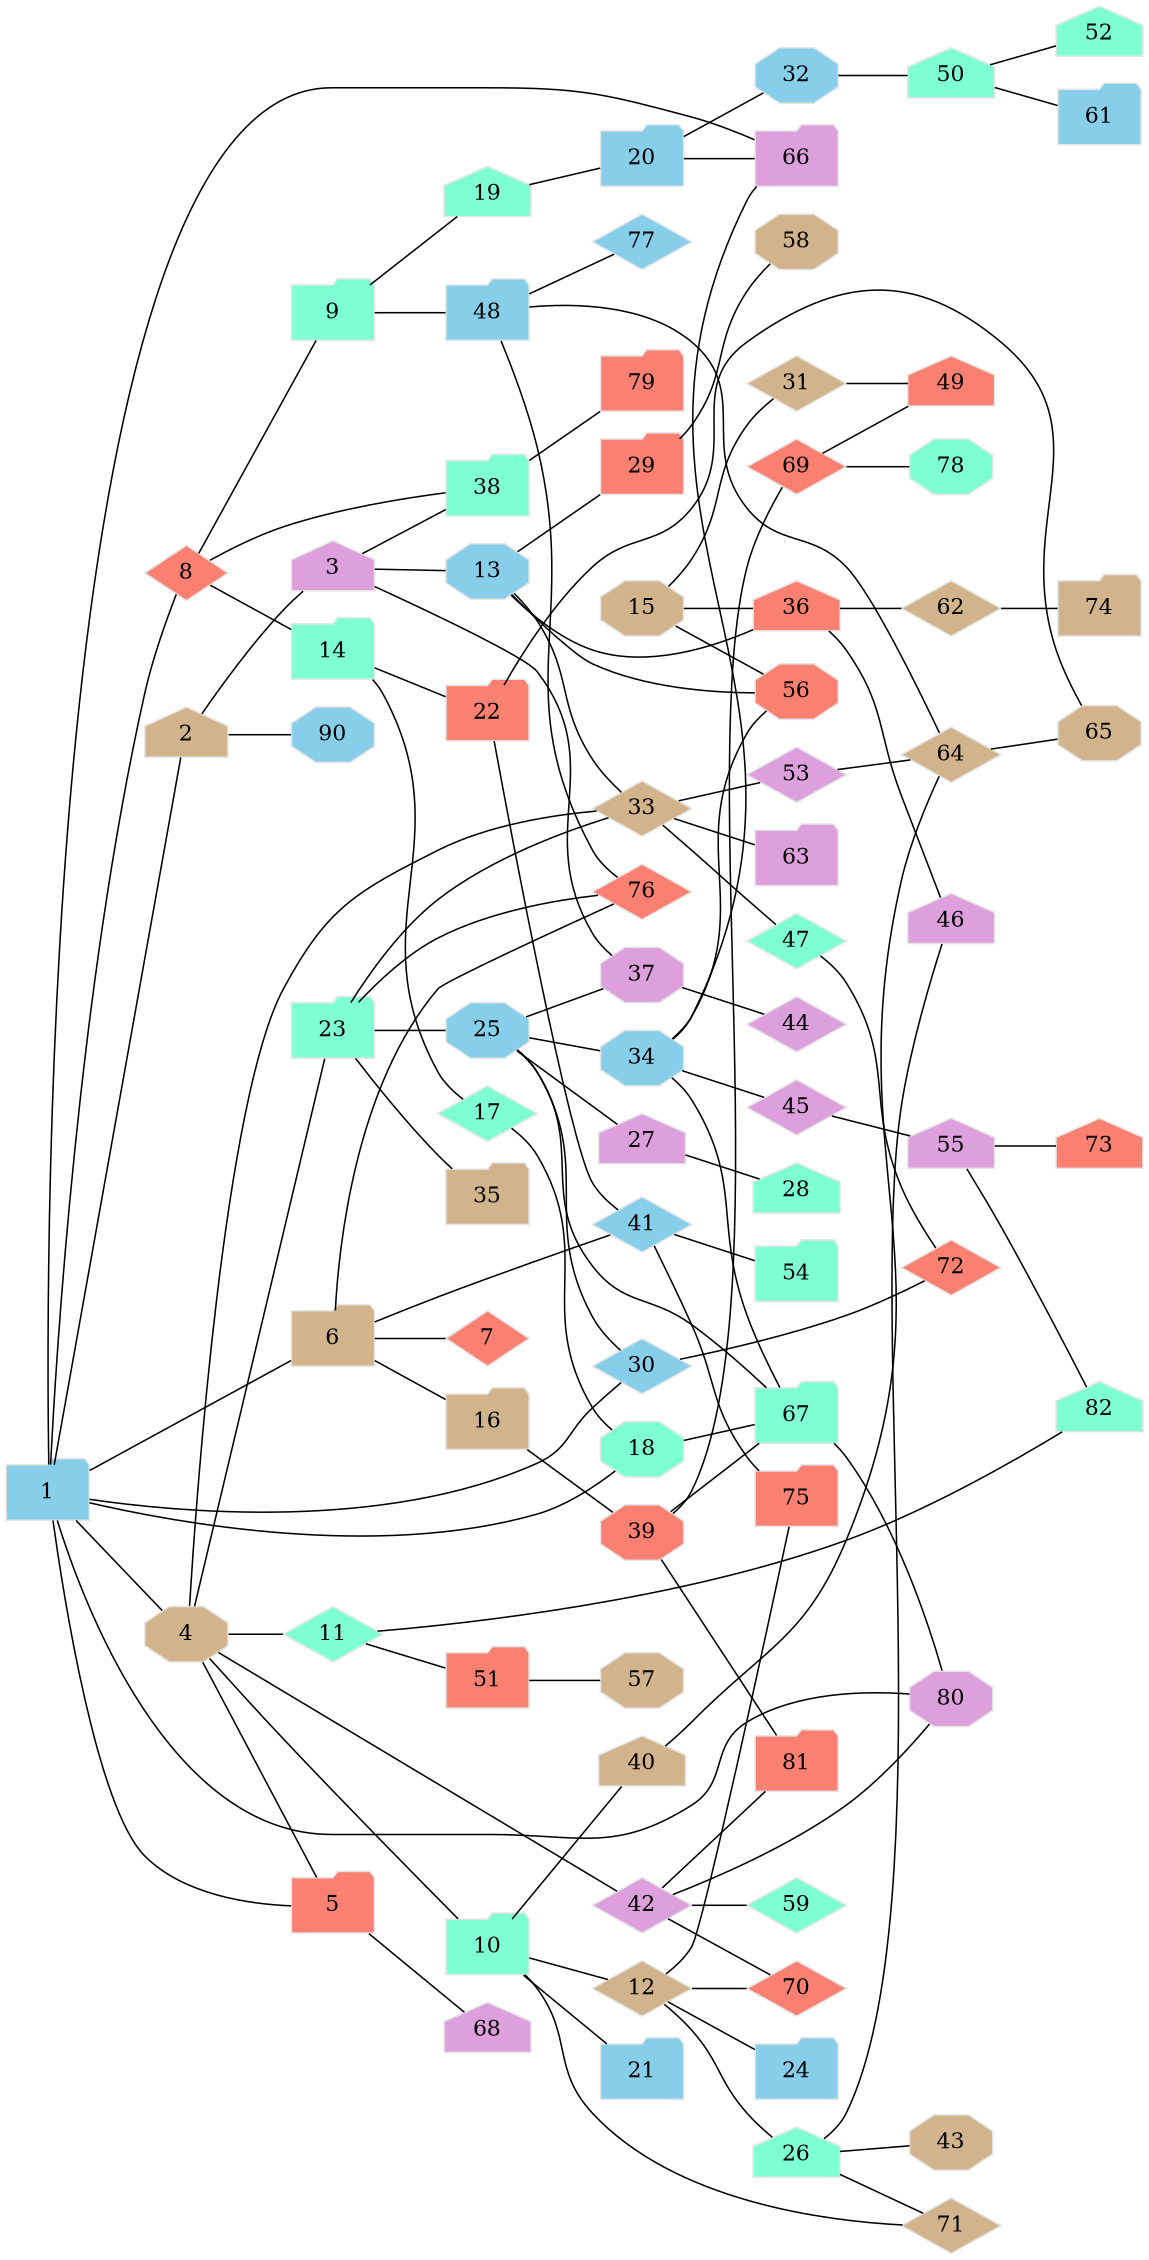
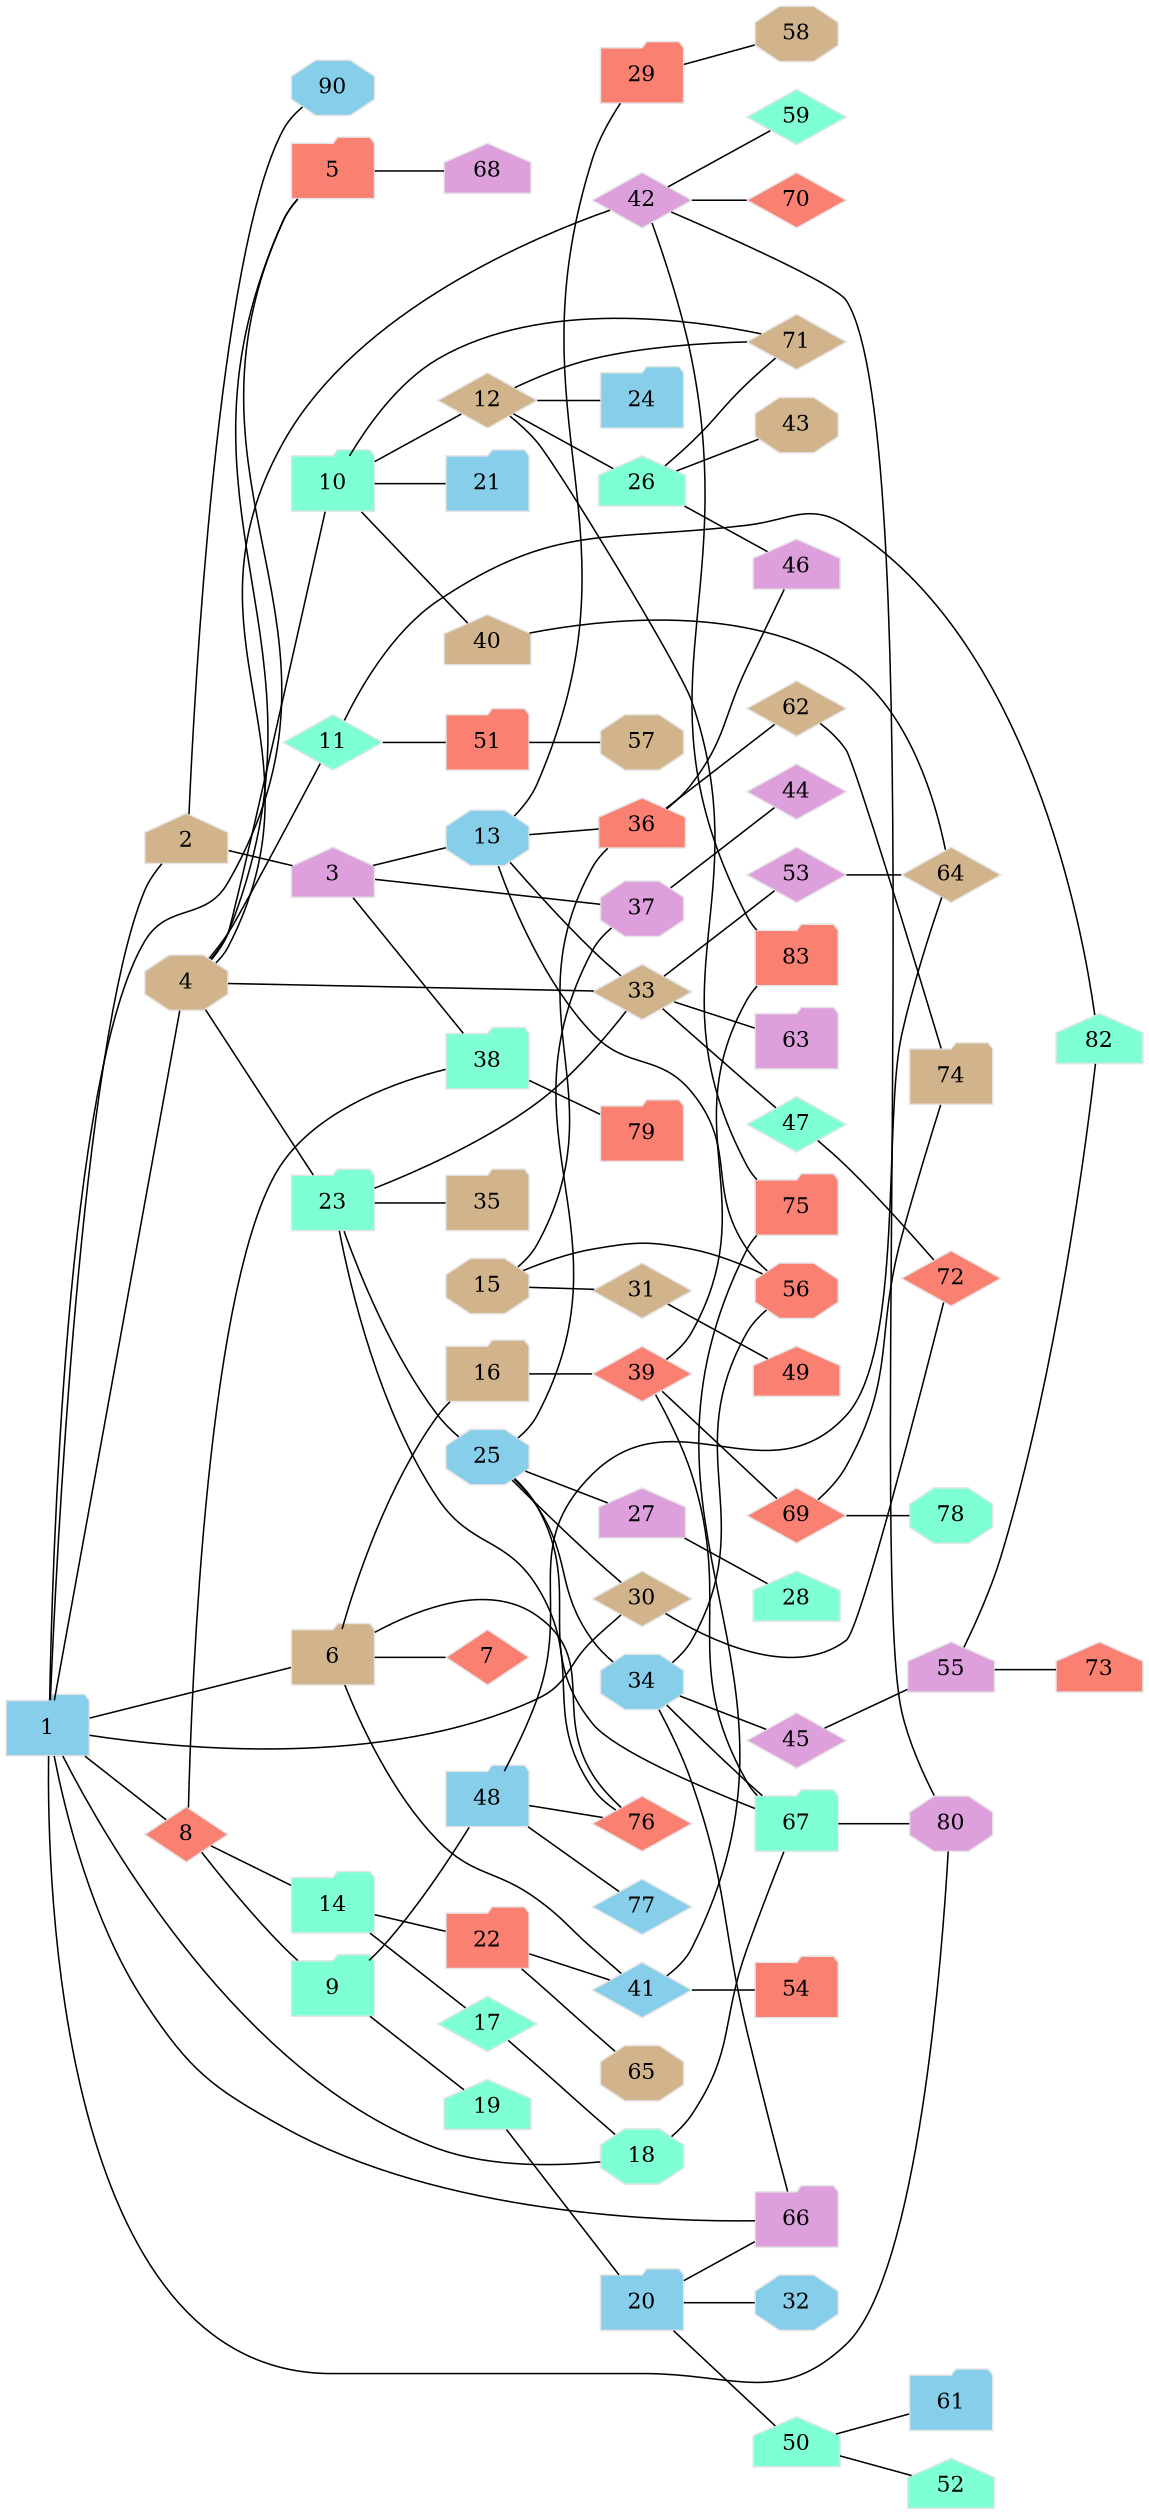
edge "32" -- "50": now "20" -- "50"
edge "49" -- "69": now "74" -- "69"
edge "65" -- "64": removed
node "54": fillcolor aquamarine -> salmon
node "30": fillcolor skyblue -> tan
node "39": shape octagon -> diamond
node "81": label "81" -> "83"
edge "12" -- "70": now "12" -- "71"
